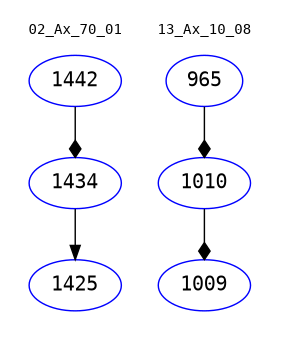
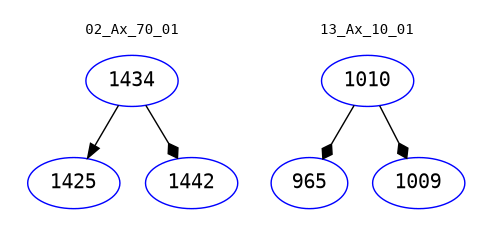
cluster "13_Ax_10_08": label "13_Ax_10_08" -> "13_Ax_10_01"
edge "1442" -> "1434": reversed
edge "965" -> "1010": reversed
